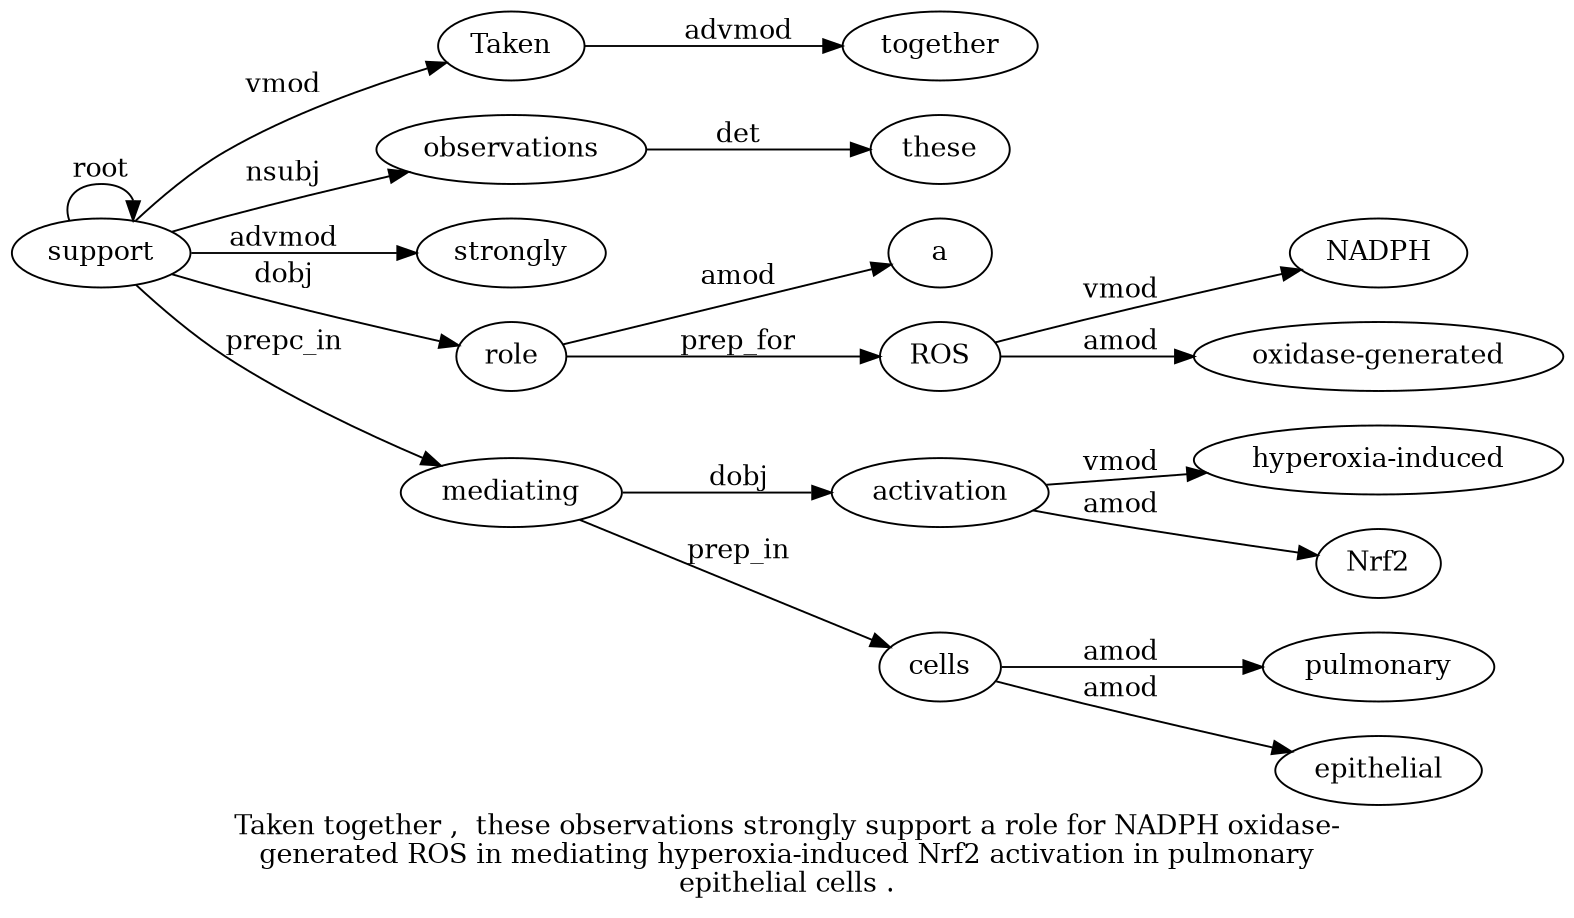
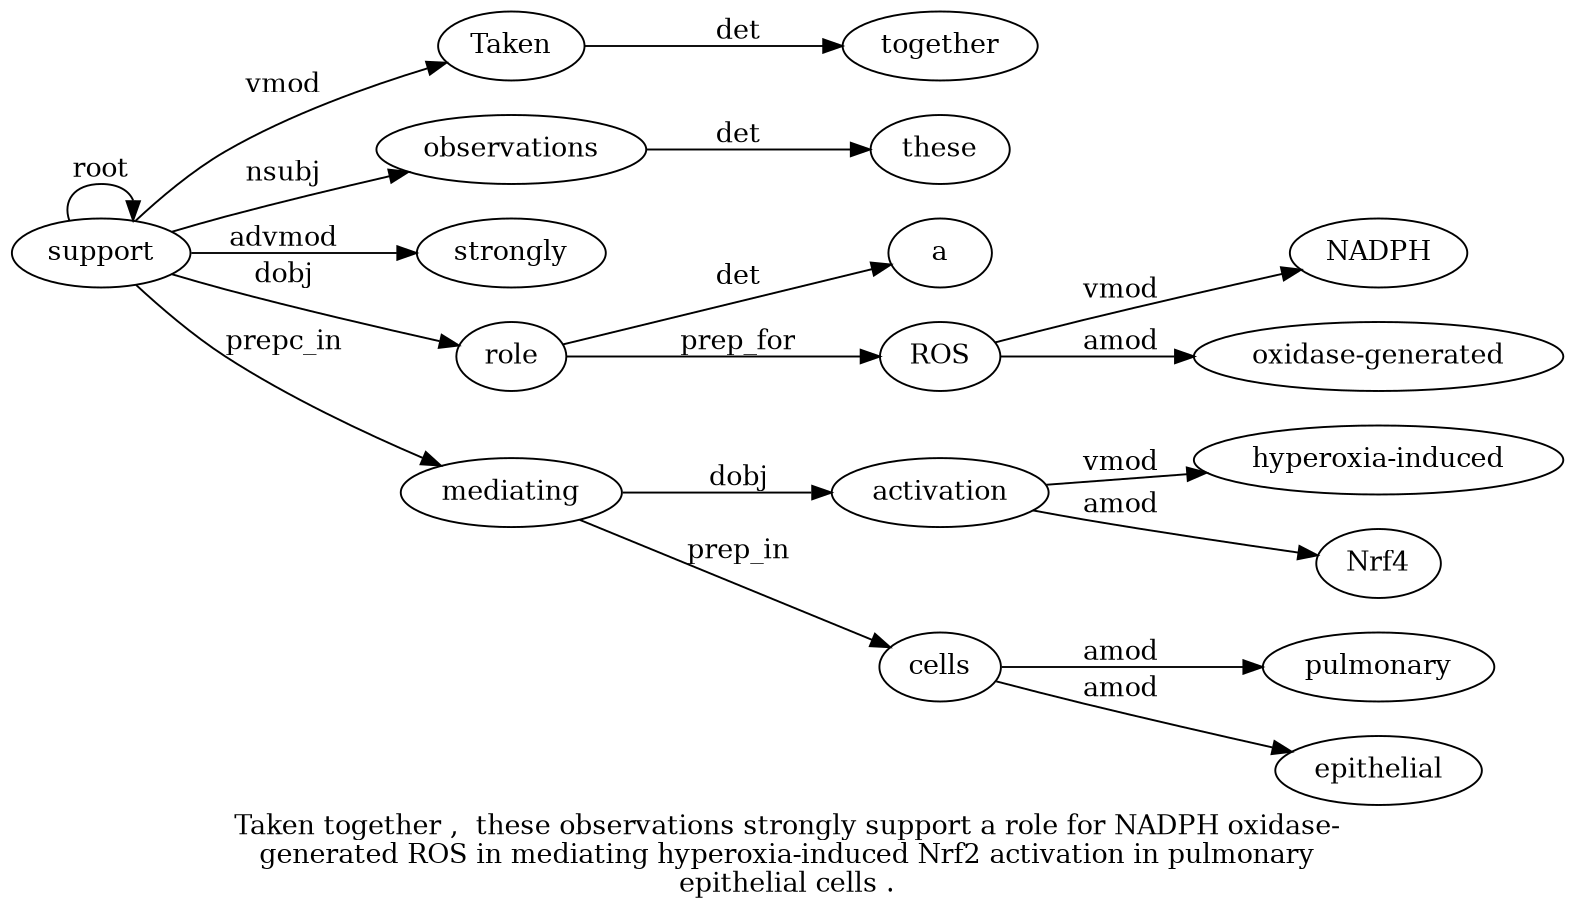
edge "Taken" -> "together": label "advmod" -> "det"
edge "role" -> "a": label "amod" -> "det"
node "Nrf2": label "Nrf2" -> "Nrf4"
